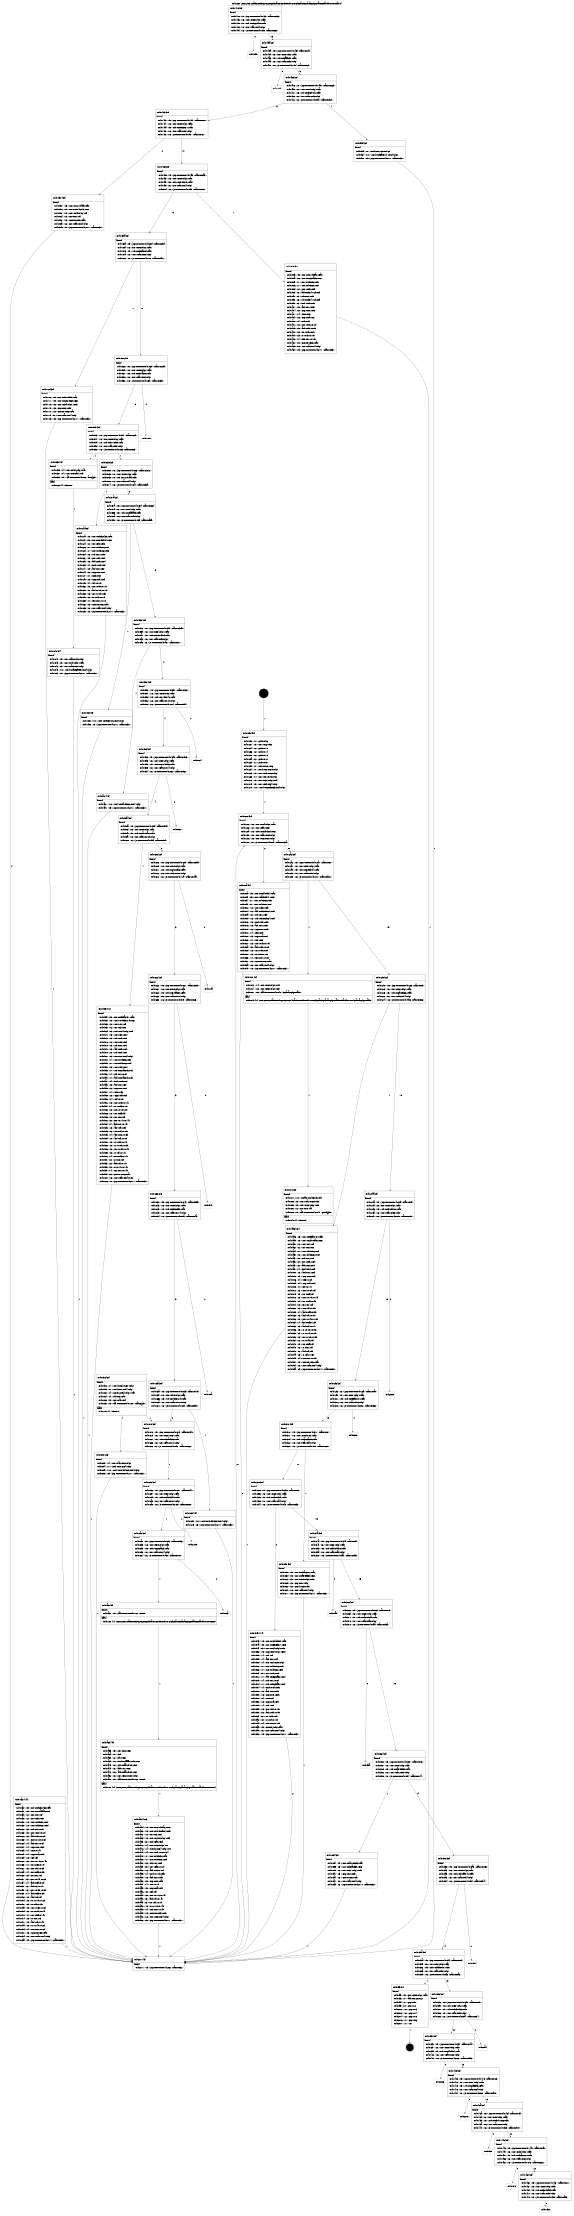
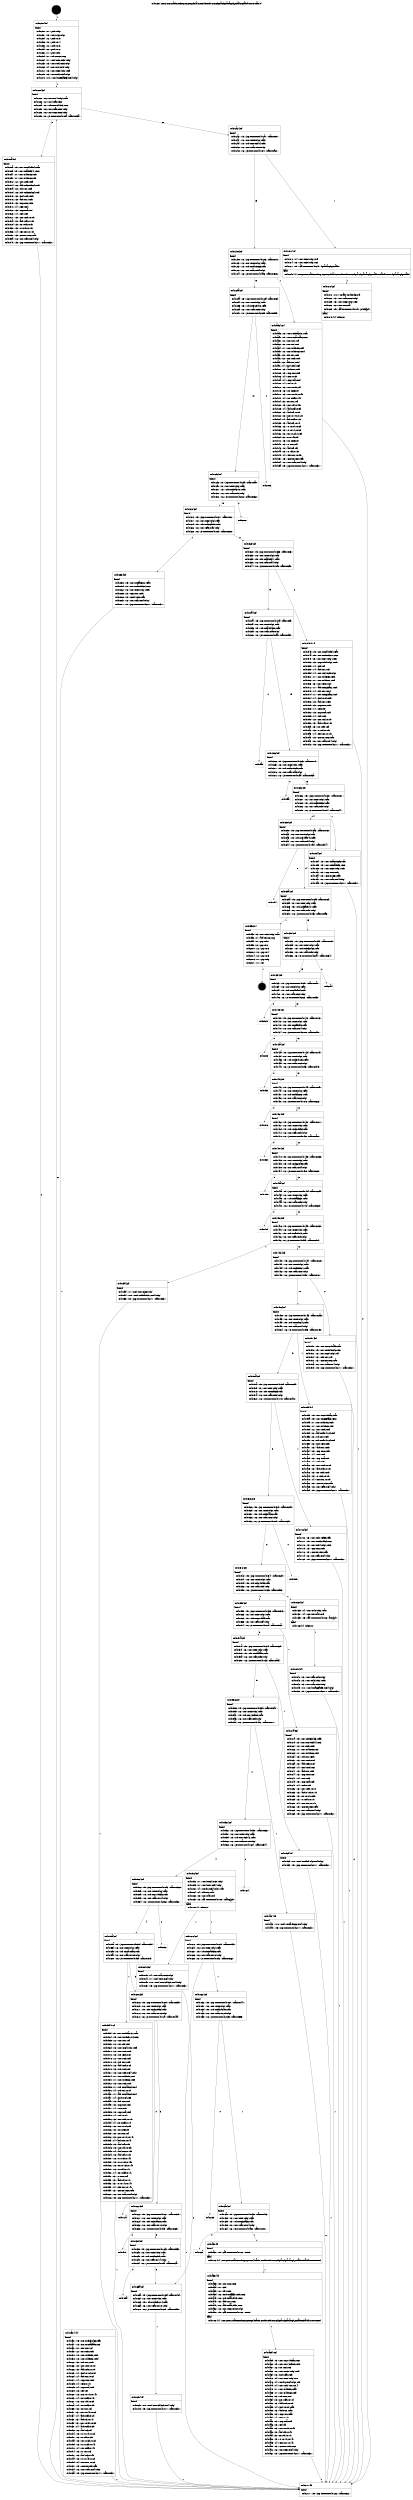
edge "0x401462 [28]" -> "0x40147e [28]": added, label "13"
edge "0x40165a [28]" -> "0x401676 [28]": reversed
edge "0x401ac7 [15]" -> "0x402171 [5]": label " 1" -> " 20"
